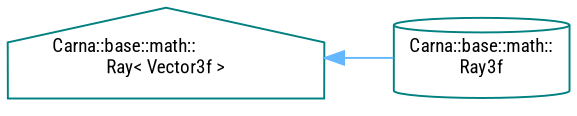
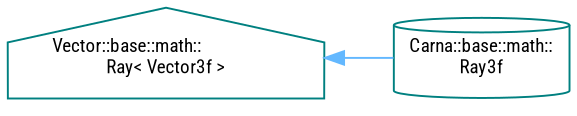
node "Carna::base::math:: Ray< Vector3f >": label "Carna::base::math:: Ray< Vector3f >" -> "Vector::base::math:: Ray< Vector3f >"
